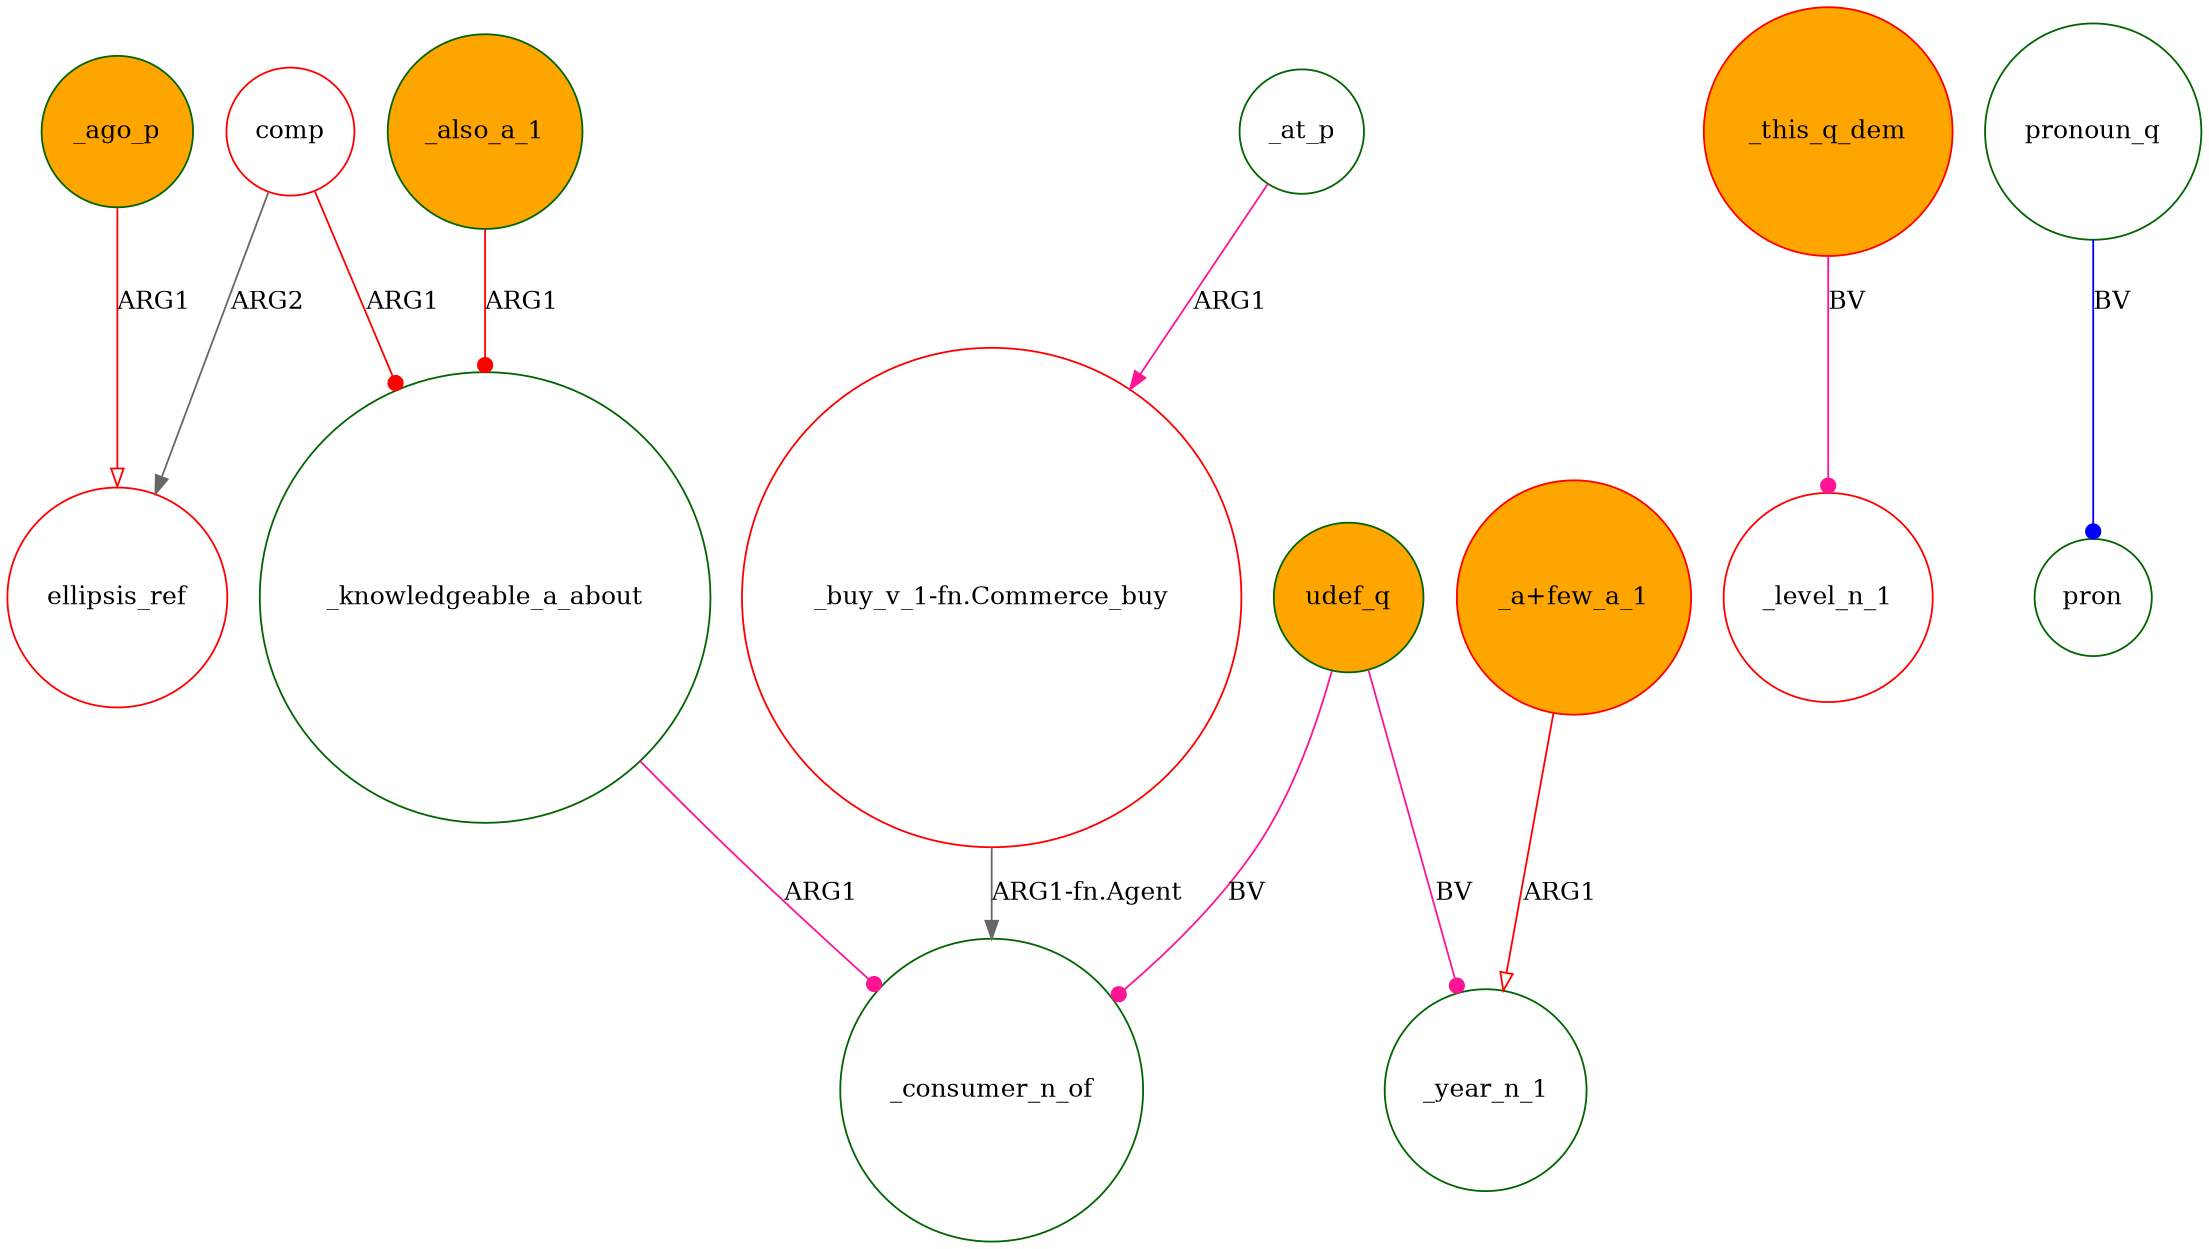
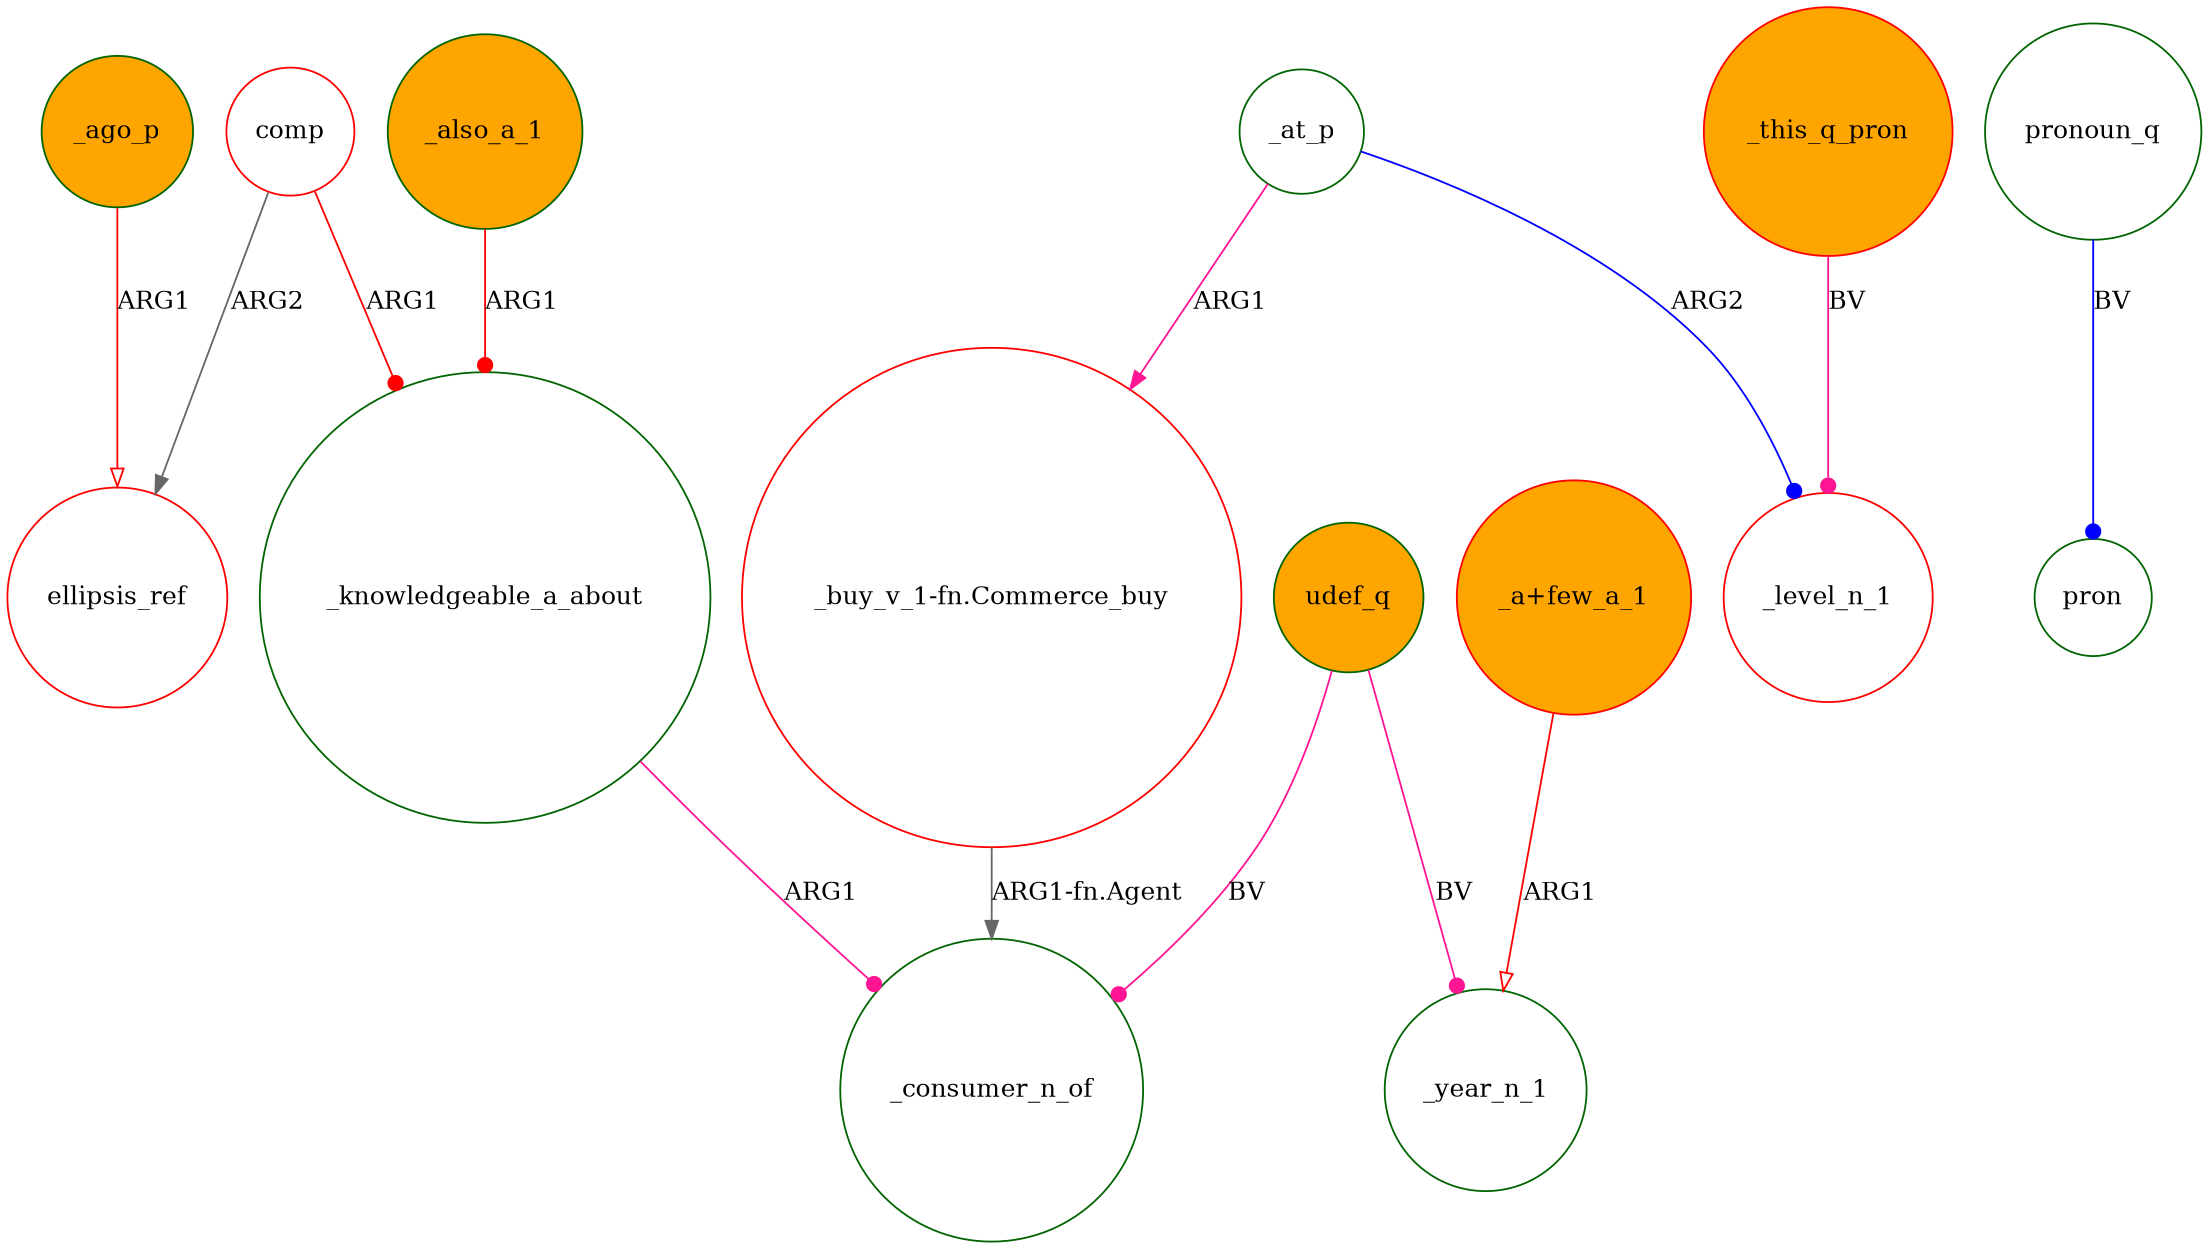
node "_this_q_dem": label "_this_q_dem" -> "_this_q_pron"
edge "_at_p" -> "_level_n_1": added, label "ARG2"
